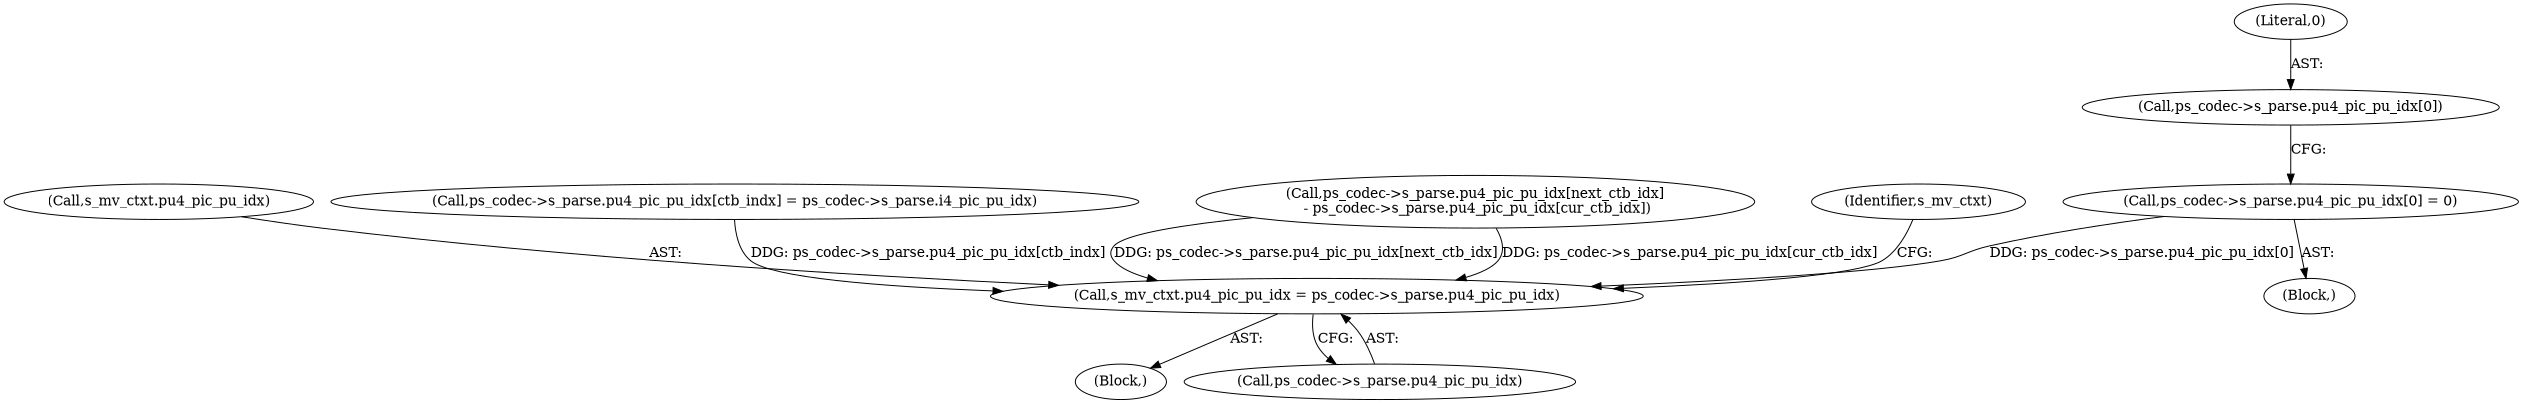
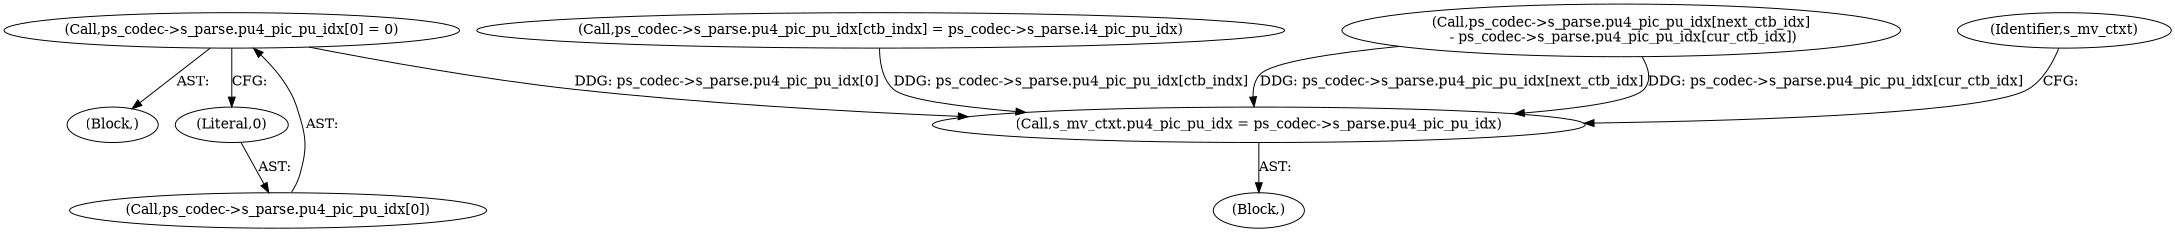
edge "(Call,ps_codec->s_parse.pu4_pic_pu_idx[0] = 0)" -> "(Literal,0)": added, label "CFG:"
edge "(Call,ps_codec->s_parse.pu4_pic_pu_idx[0])" -> "(Call,ps_codec->s_parse.pu4_pic_pu_idx[0] = 0)": label "CFG: " -> "AST: "
node "(Call,s_mv_ctxt.pu4_pic_pu_idx)": removed
node "(Call,ps_codec->s_parse.pu4_pic_pu_idx)": removed
